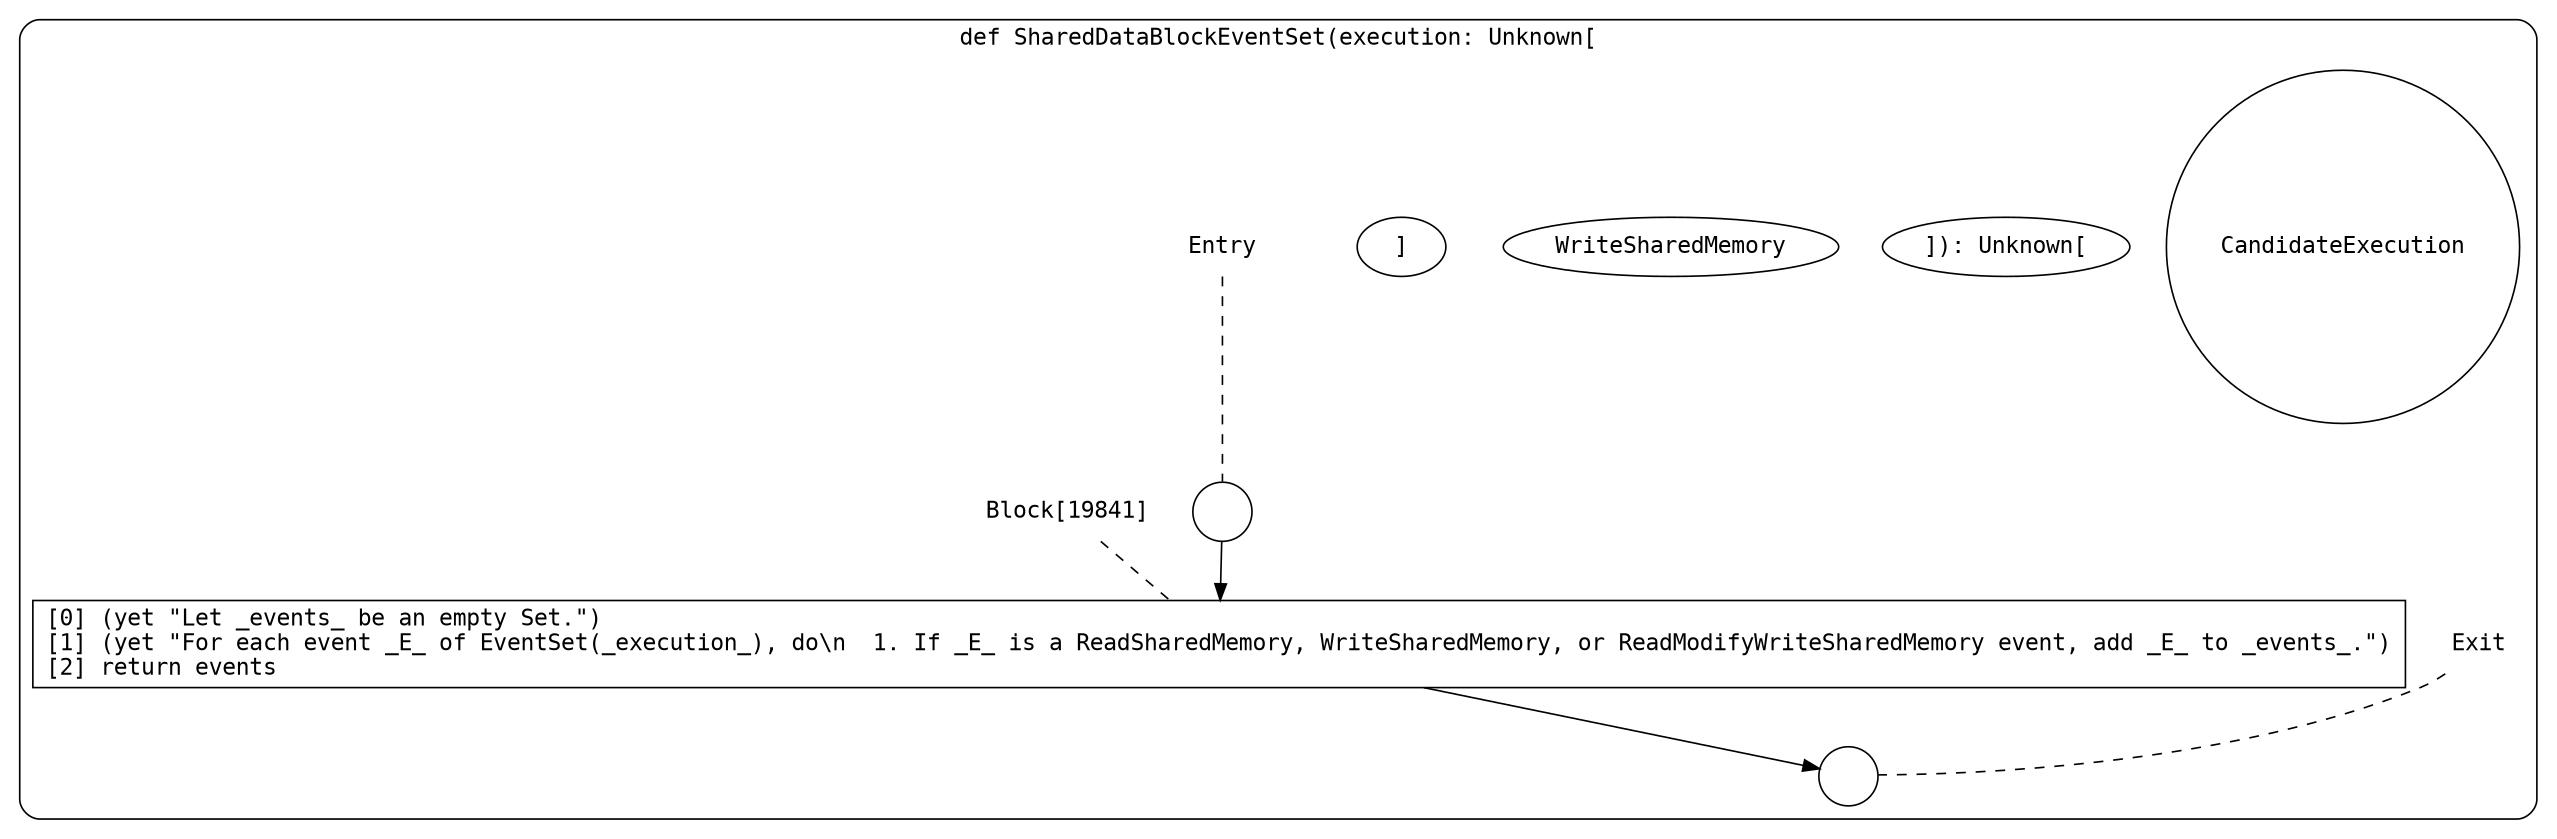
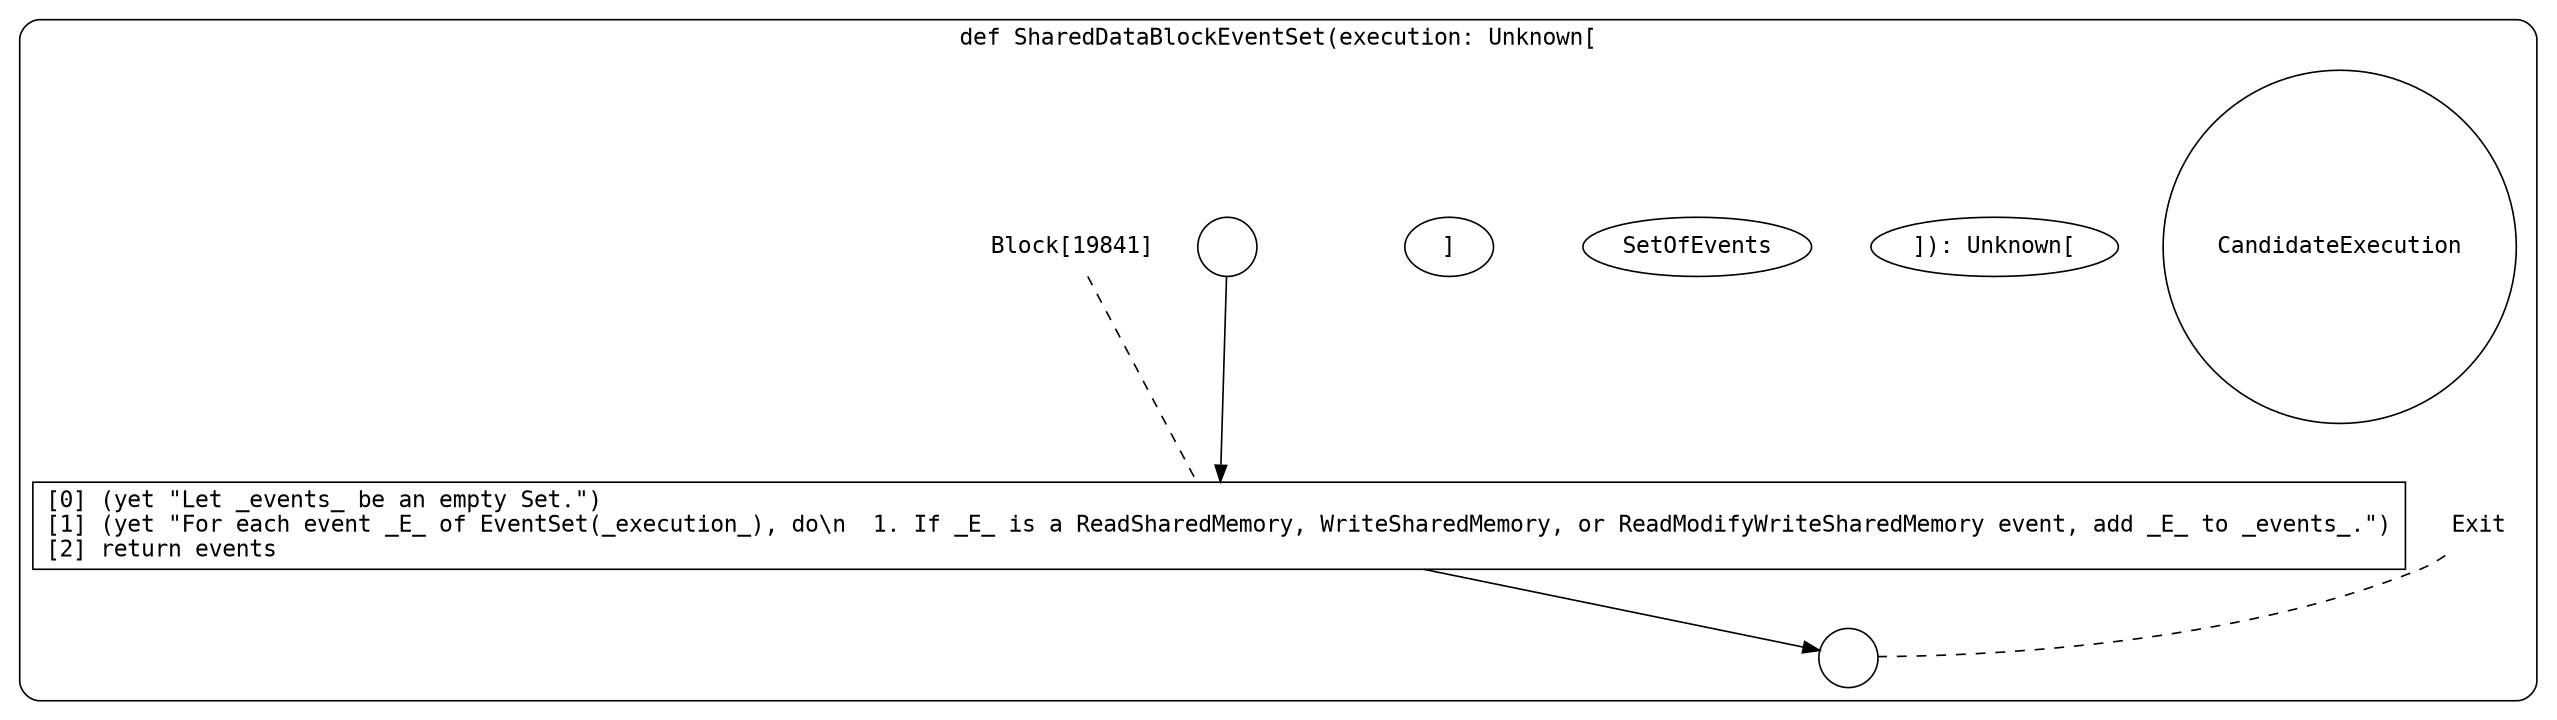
node "Entry": removed
node "WriteSharedMemory": label "WriteSharedMemory" -> "SetOfEvents"
